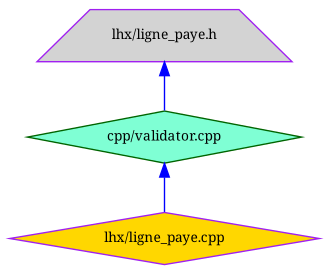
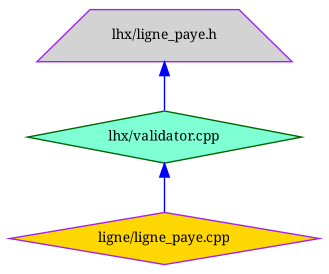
node "cpp/validator.cpp": label "cpp/validator.cpp" -> "lhx/validator.cpp"
node "lhx/ligne_paye.cpp": label "lhx/ligne_paye.cpp" -> "ligne/ligne_paye.cpp"
